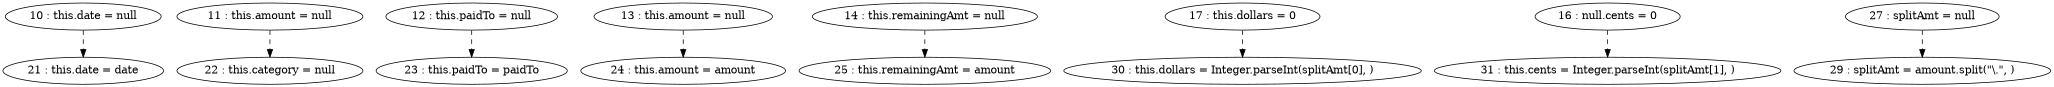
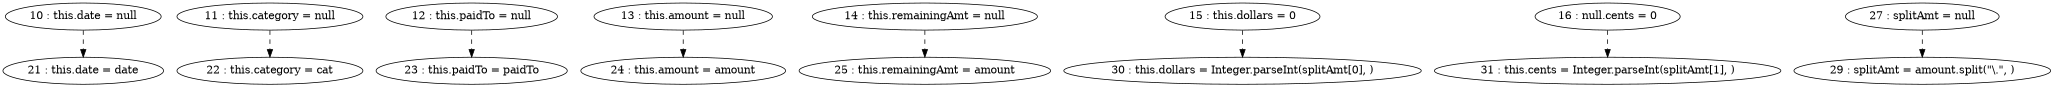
node "11 : this.amount = null": label "11 : this.amount = null" -> "11 : this.category = null"
node "17 : this.dollars = 0": label "17 : this.dollars = 0" -> "15 : this.dollars = 0"
node "22 : this.category = null": label "22 : this.category = null" -> "22 : this.category = cat"
